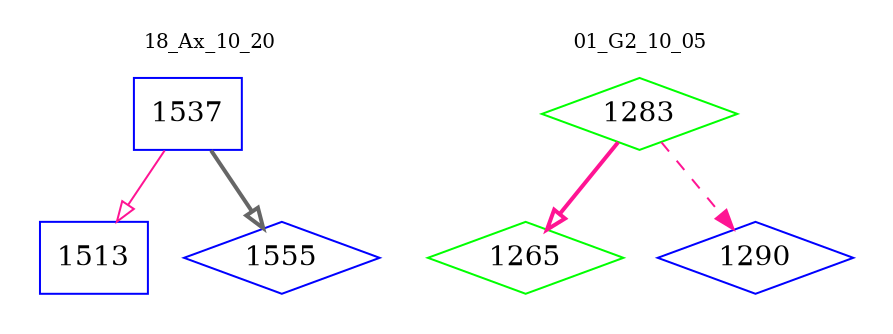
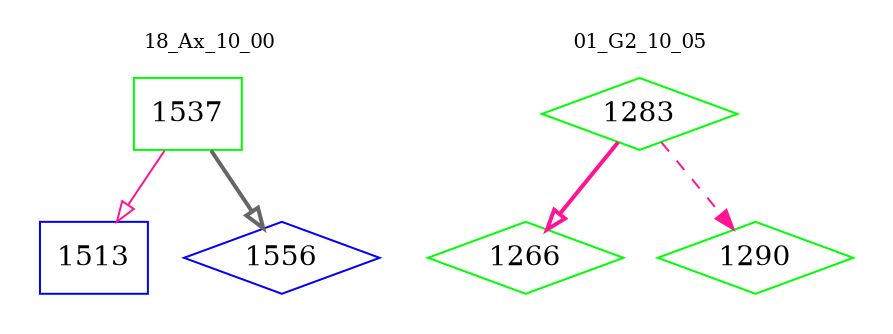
cluster "18_Ax_10_20": label "18_Ax_10_20" -> "18_Ax_10_00"
node "1537": color blue -> green
node "1555": label "1555" -> "1556"
node "1265": label "1265" -> "1266"
node "1290": color blue -> green
